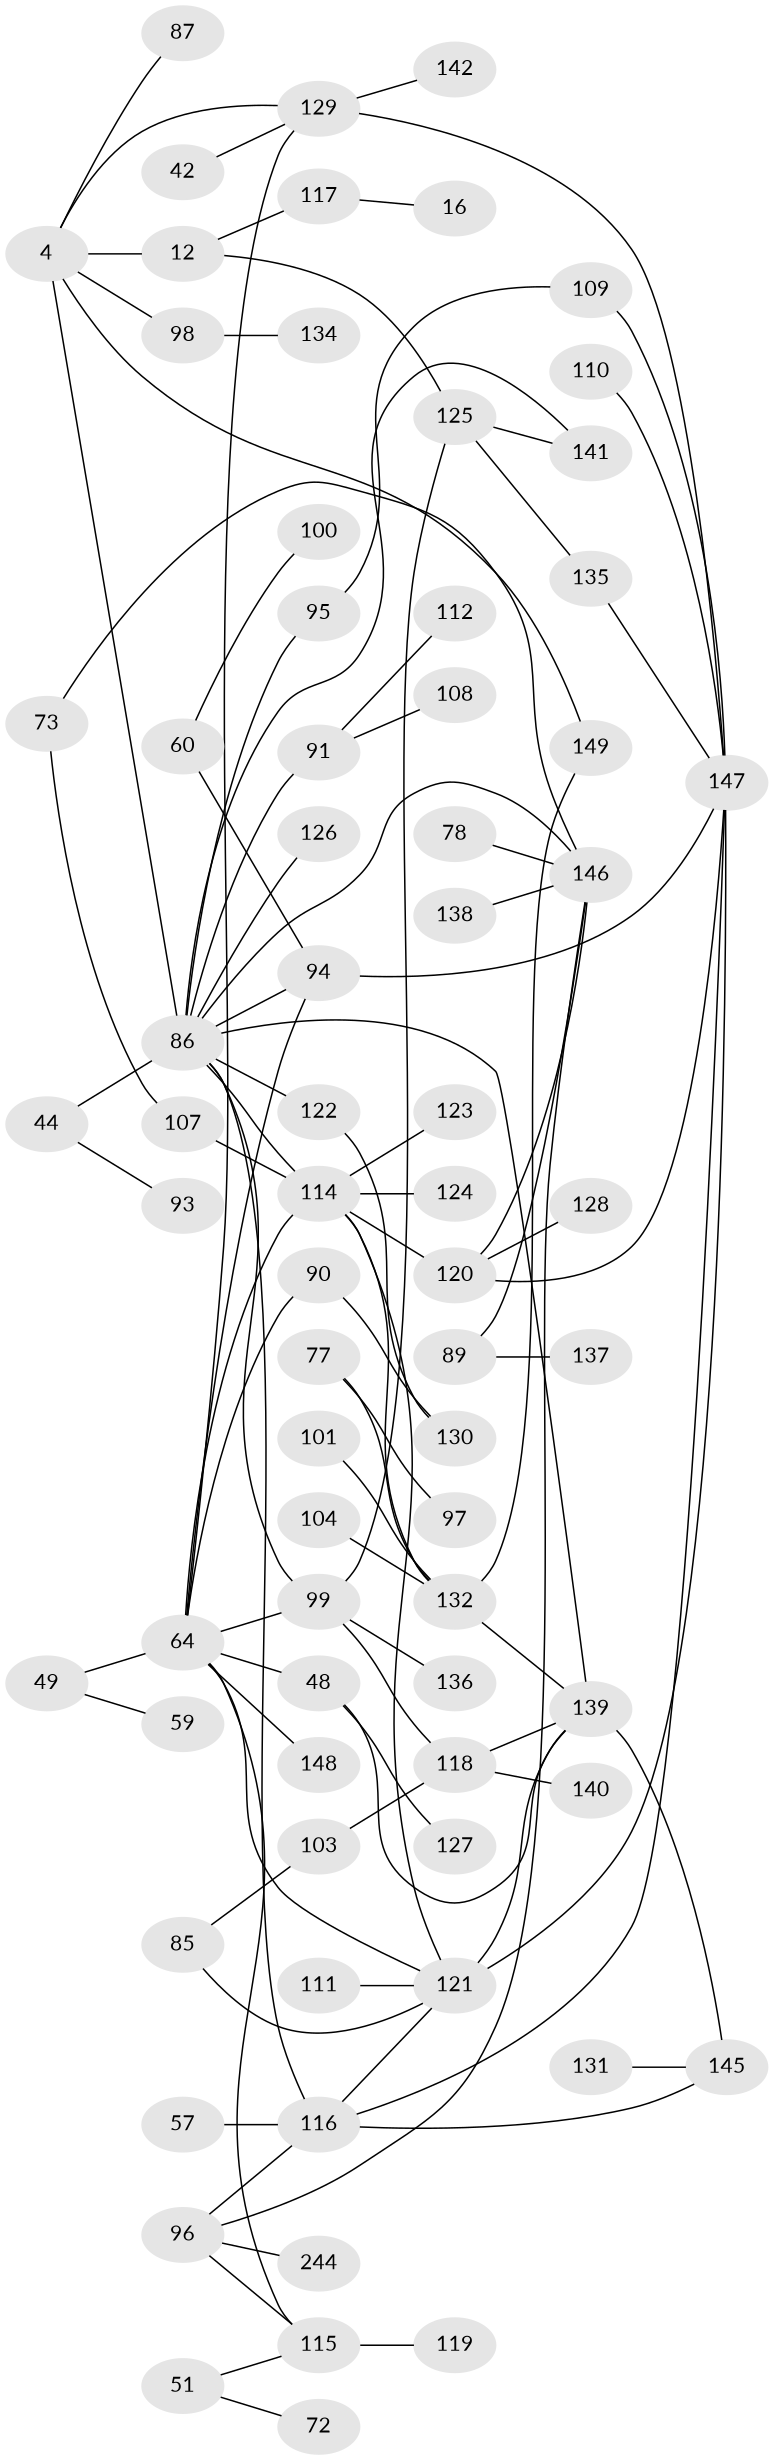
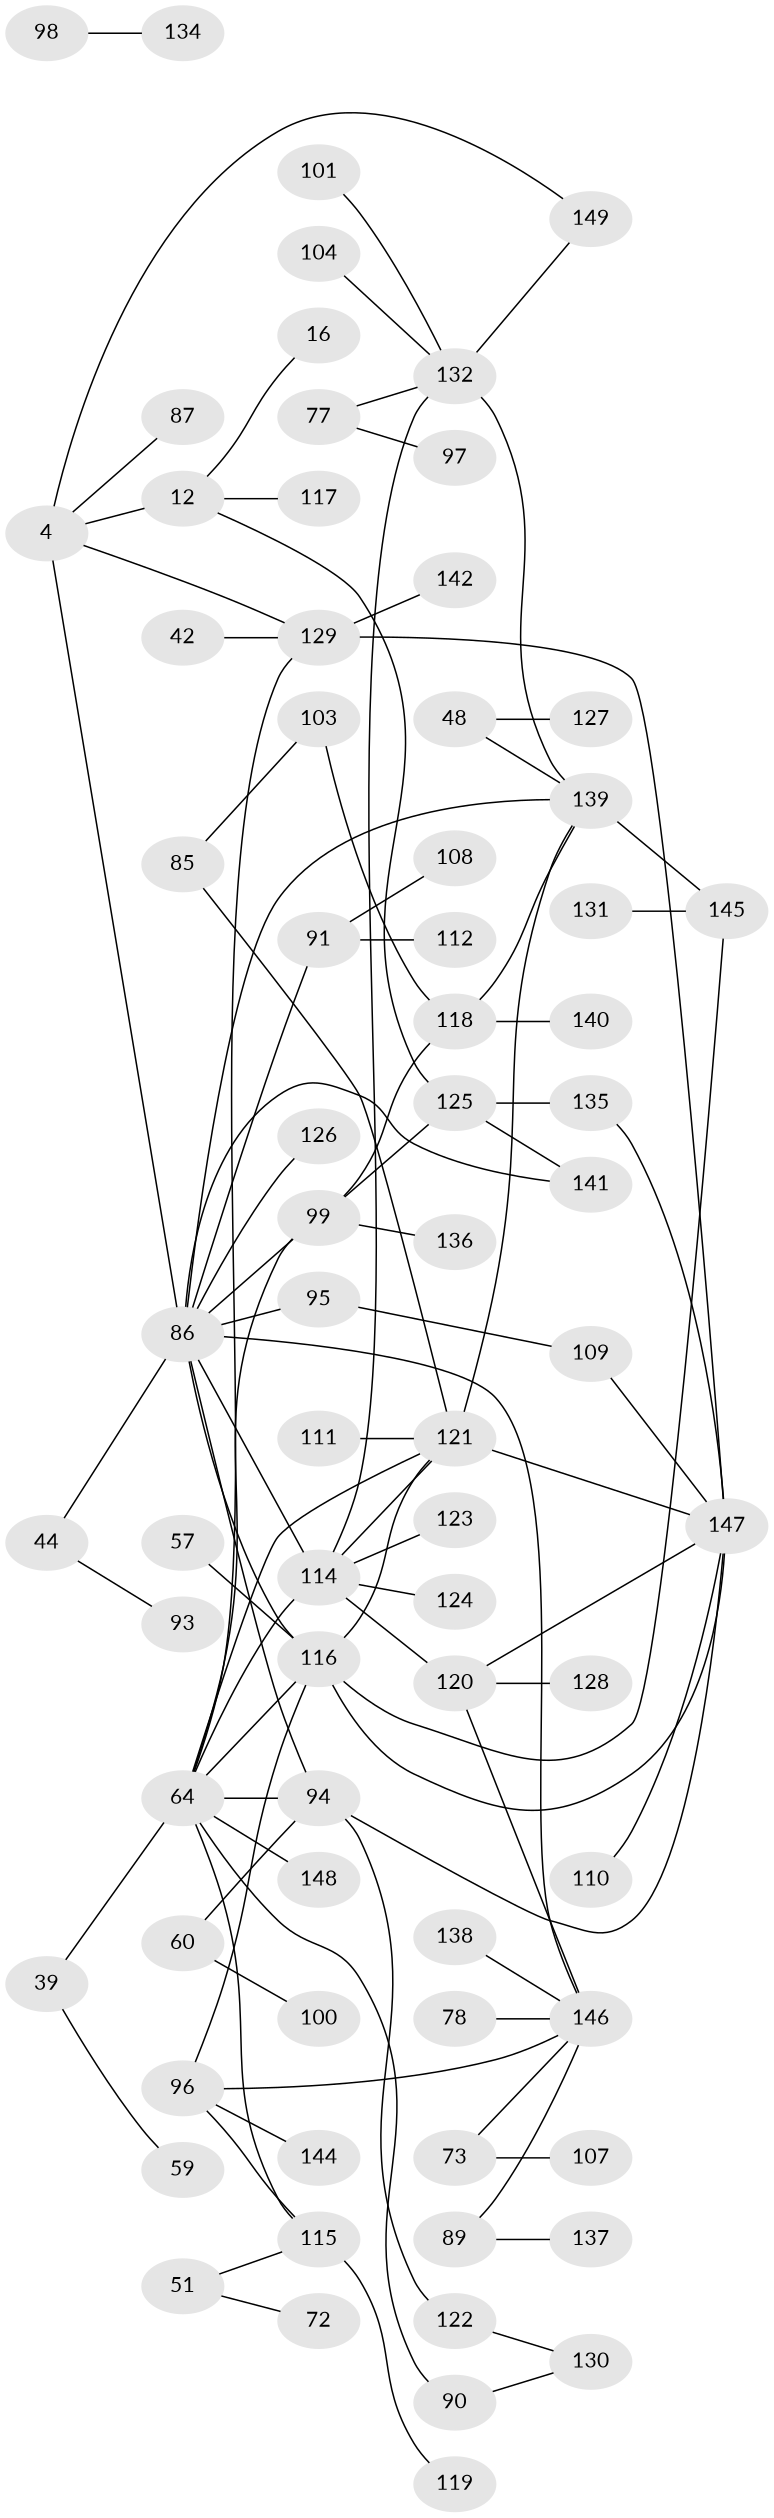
edge "117" -- "16": now "12" -- "16"
edge "4" -- "98": removed
edge "86" -- "122": now "94" -- "122"
edge "107" -- "114": removed
edge "64" -- "48": now "64" -- "116"
node "49": label "49" -> "39"
node "244": label "244" -> "144"
